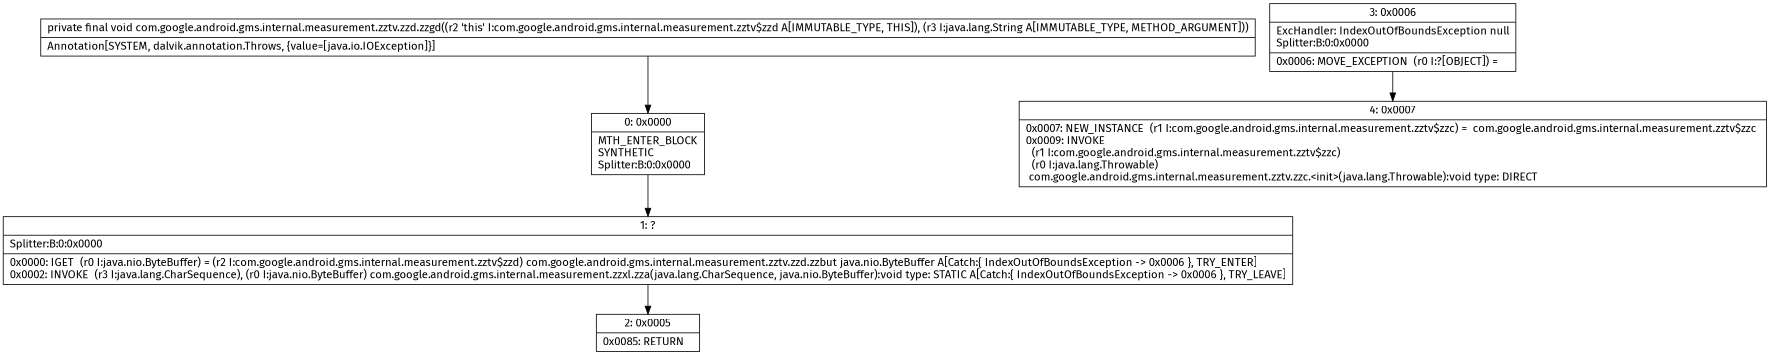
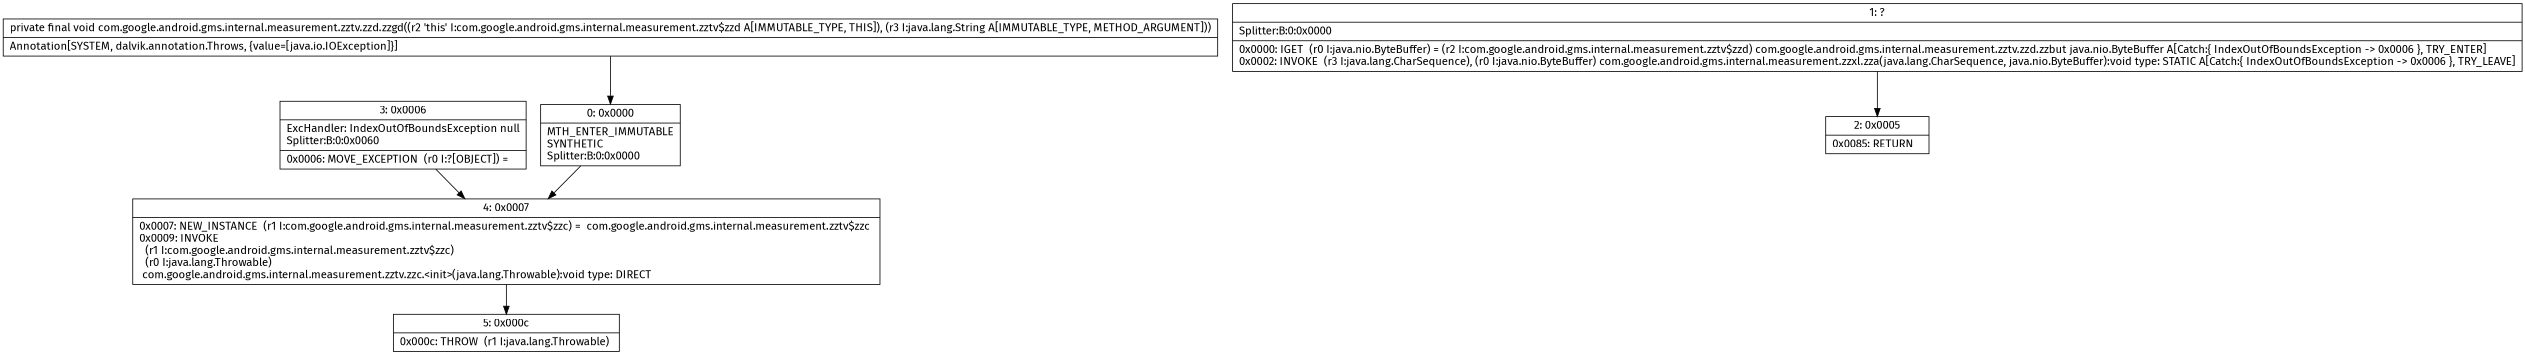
node "3: 0x0006": text "Splitter:B:0:0x0000" -> "Splitter:B:0:0x0060"
node "0: 0x0000": text "MTH_ENTER_BLOCK" -> "MTH_ENTER_IMMUTABLE"
edge "0: 0x0000" -> "1: ?": now "0: 0x0000" -> "4: 0x0007"
node "5: 0x000c": added
